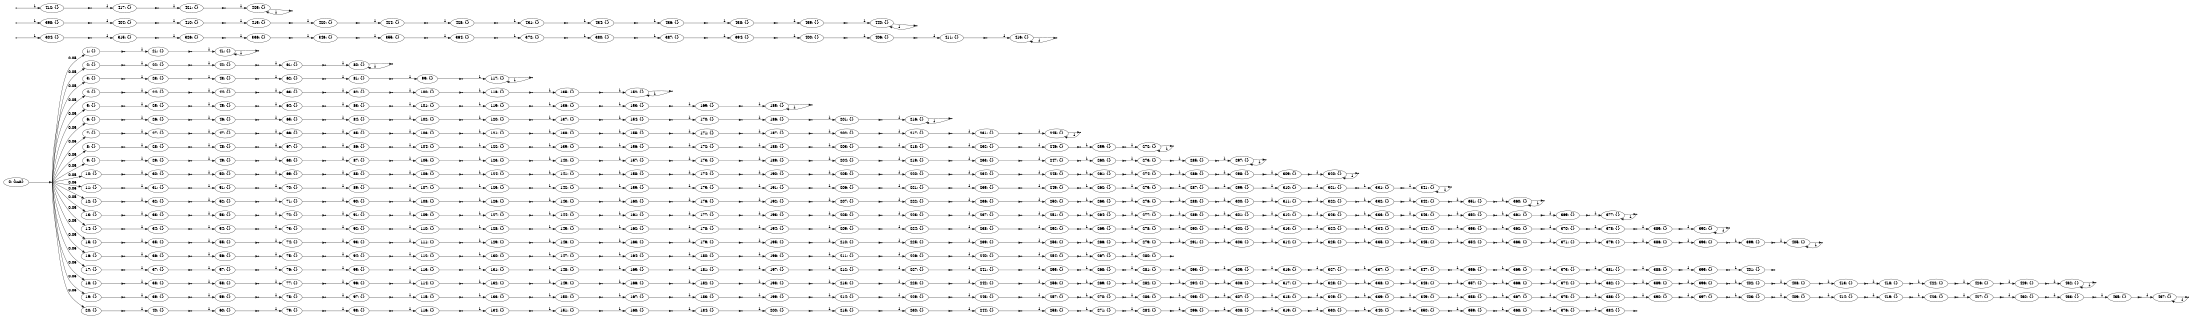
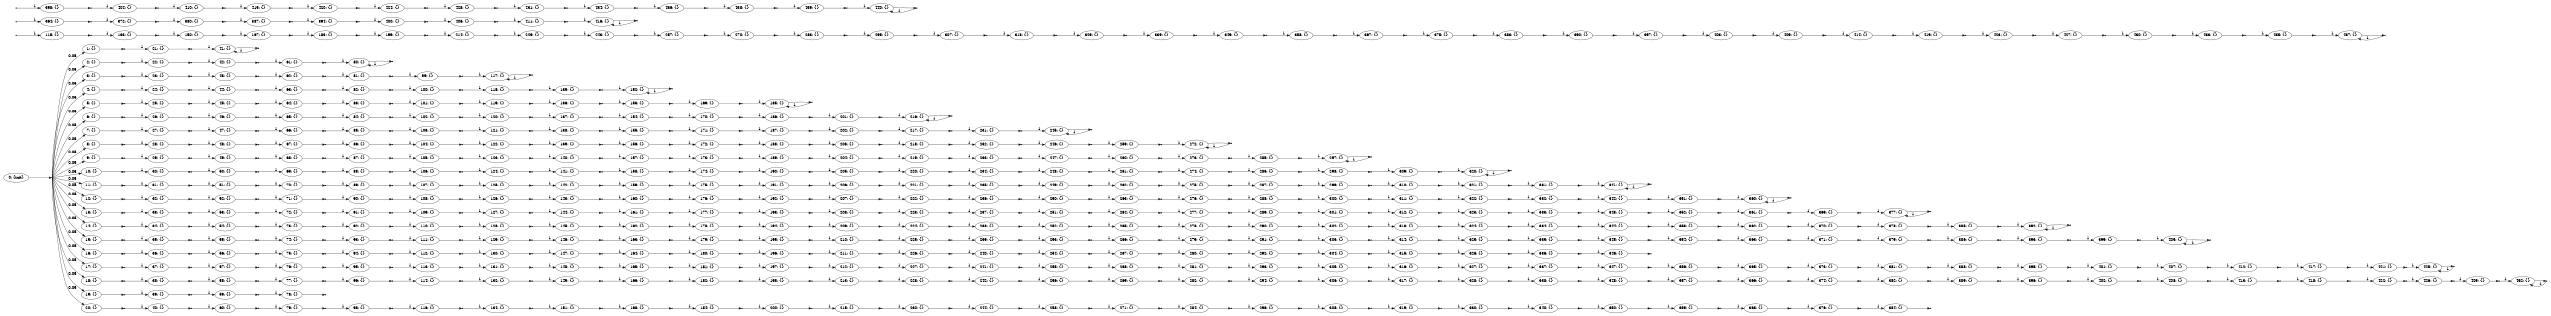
node "355: {}": removed
node "292: {}": added
node "407: {}": added
node "97: {}": removed
